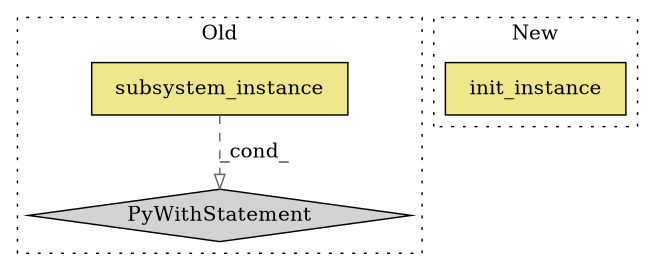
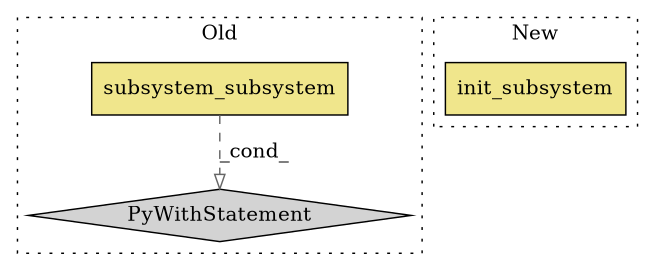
node "subsystem_instance": label "subsystem_instance" -> "subsystem_subsystem"
node "init_instance": label "init_instance" -> "init_subsystem"
